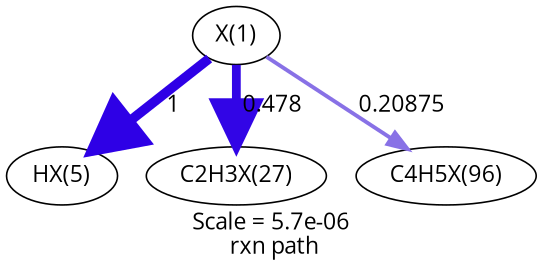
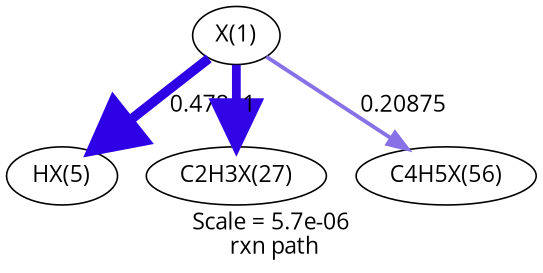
edge "X(1)" -> "HX(5)": label " 1" -> " 0.478"
edge "X(1)" -> "C2H3X(27)": label " 0.478" -> " 1"
node "C4H5X(96)": label "C4H5X(96)" -> "C4H5X(56)"
